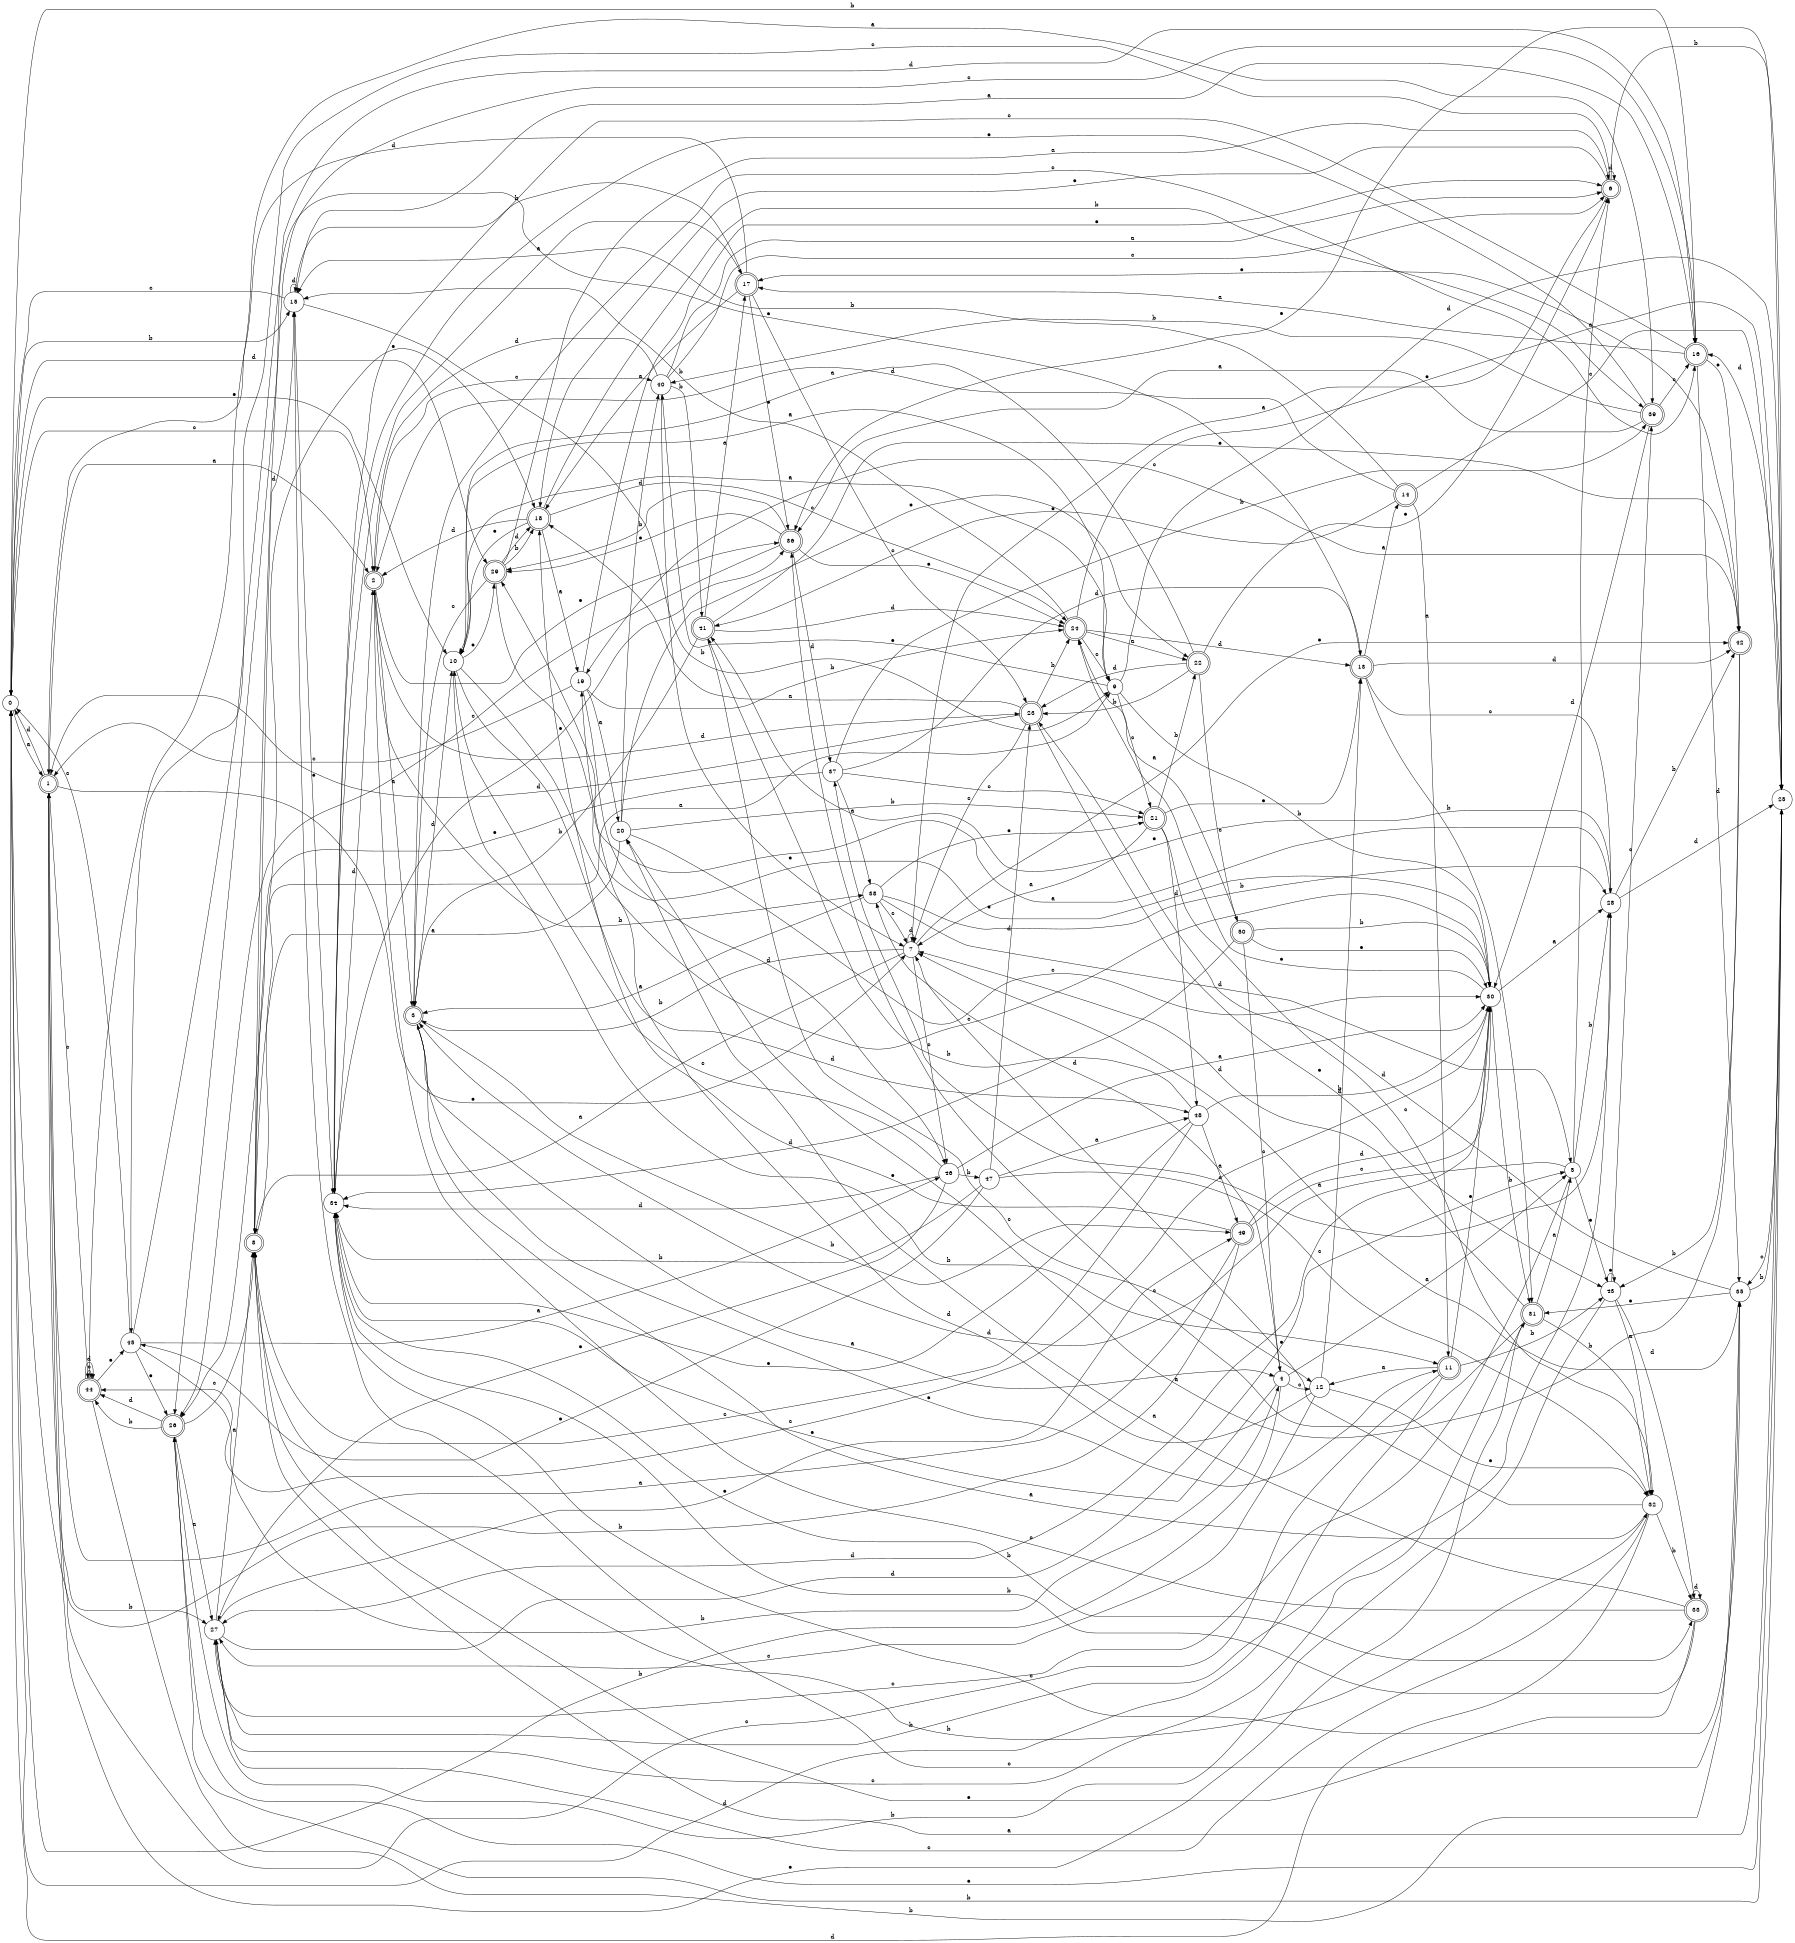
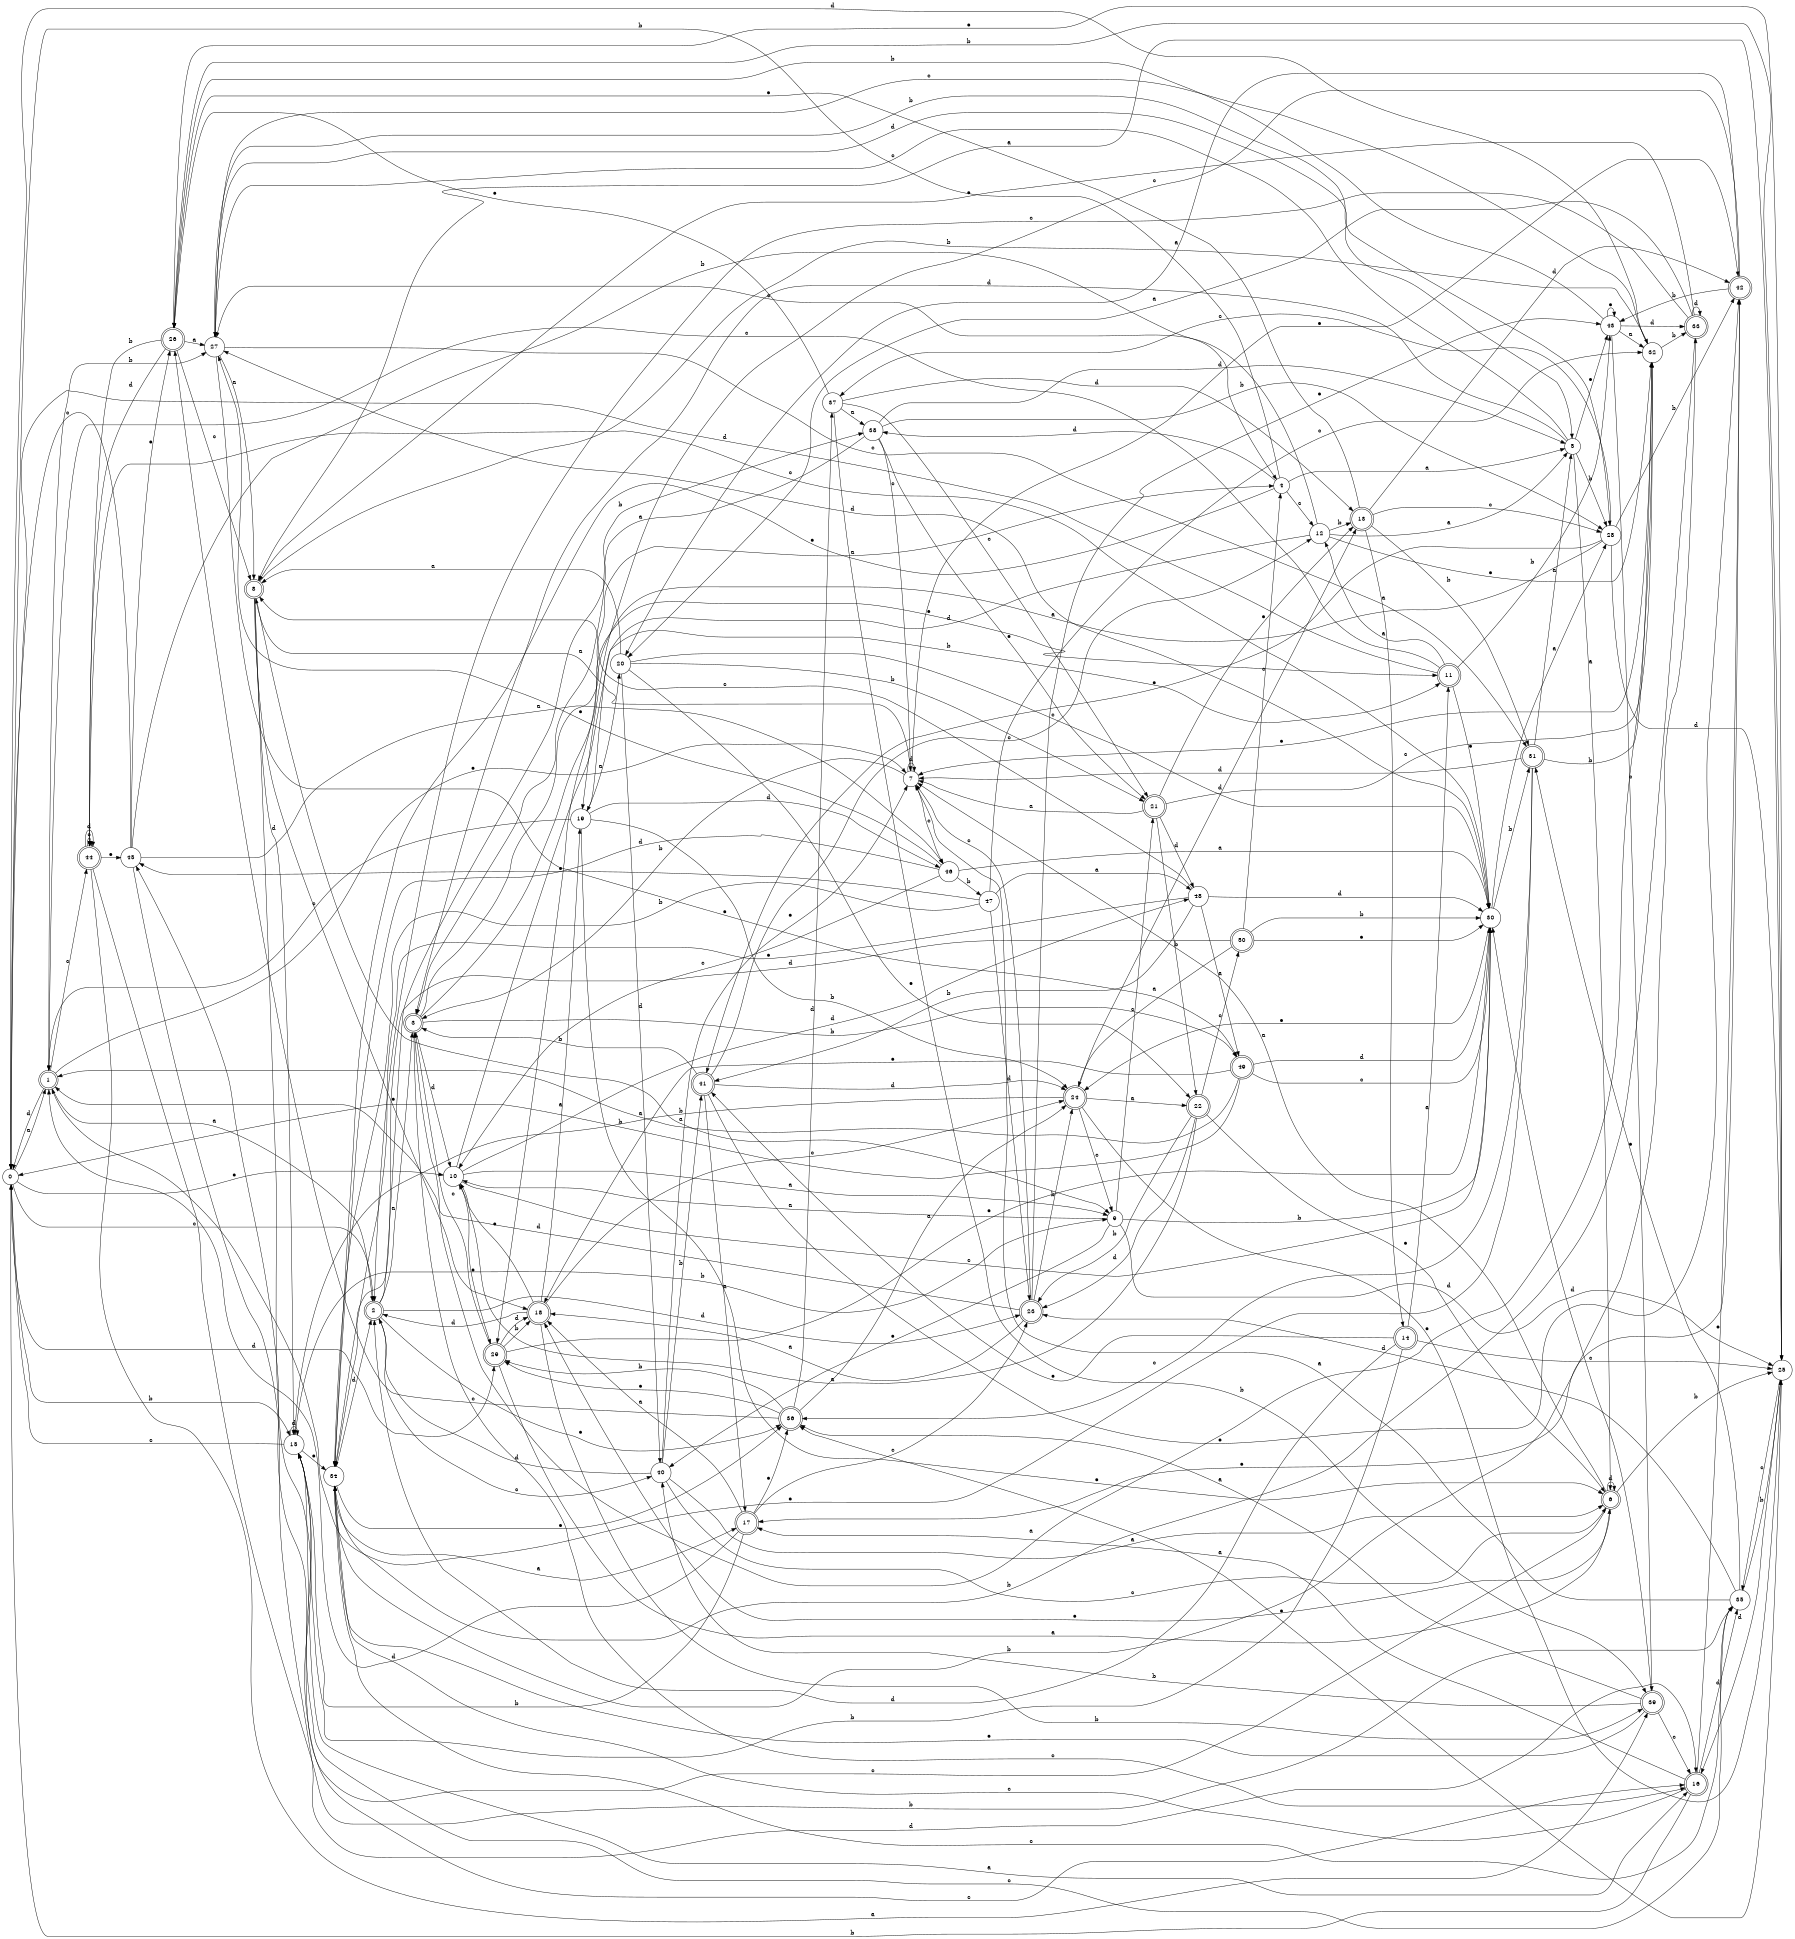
edge "12" -> "5": added, label "a"
edge "36" -> "24": label "e" -> "a"
